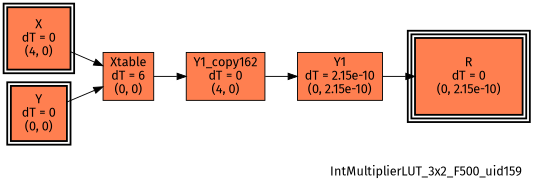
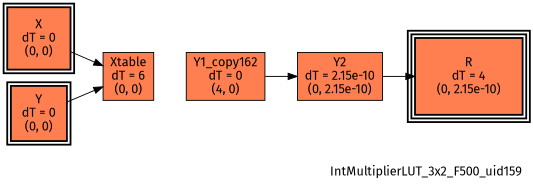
node "X dT = 0 (4, 0)": label "X dT = 0 (4, 0)" -> "X dT = 0 (0, 0)"
edge "Xtable dT = 6 (0, 0)" -> "Y1_copy162 dT = 0 (4, 0)": removed
node "Y1 dT = 2.15e-10 (0, 2.15e-10)": label "Y1 dT = 2.15e-10 (0, 2.15e-10)" -> "Y2 dT = 2.15e-10 (0, 2.15e-10)"
node "R dT = 0 (0, 2.15e-10)": label "R dT = 0 (0, 2.15e-10)" -> "R dT = 4 (0, 2.15e-10)"
